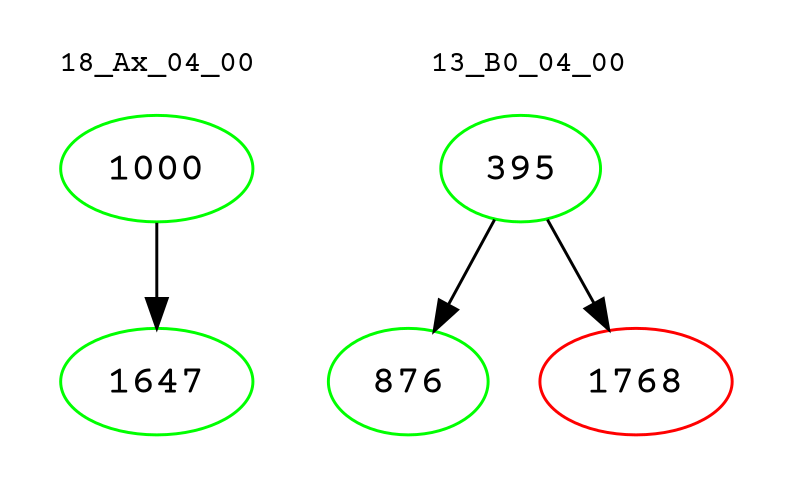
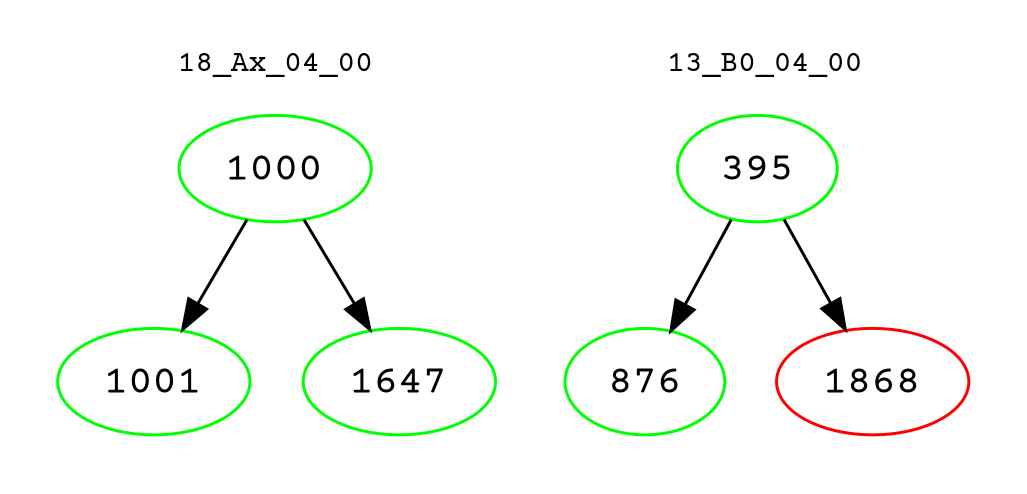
node "1001": added
node "1768": label "1768" -> "1868"
